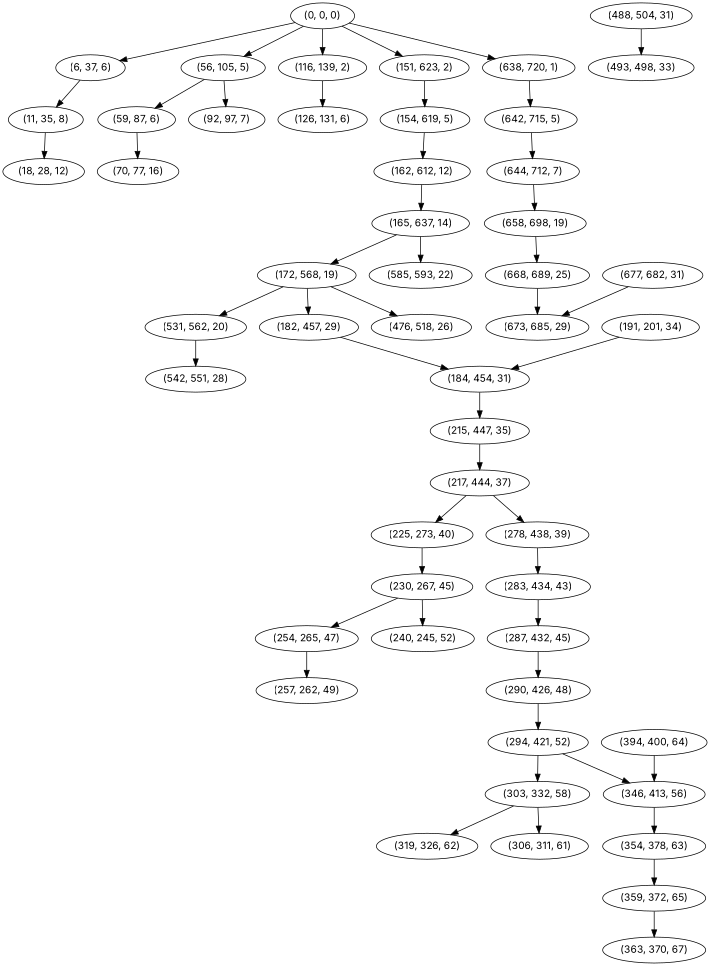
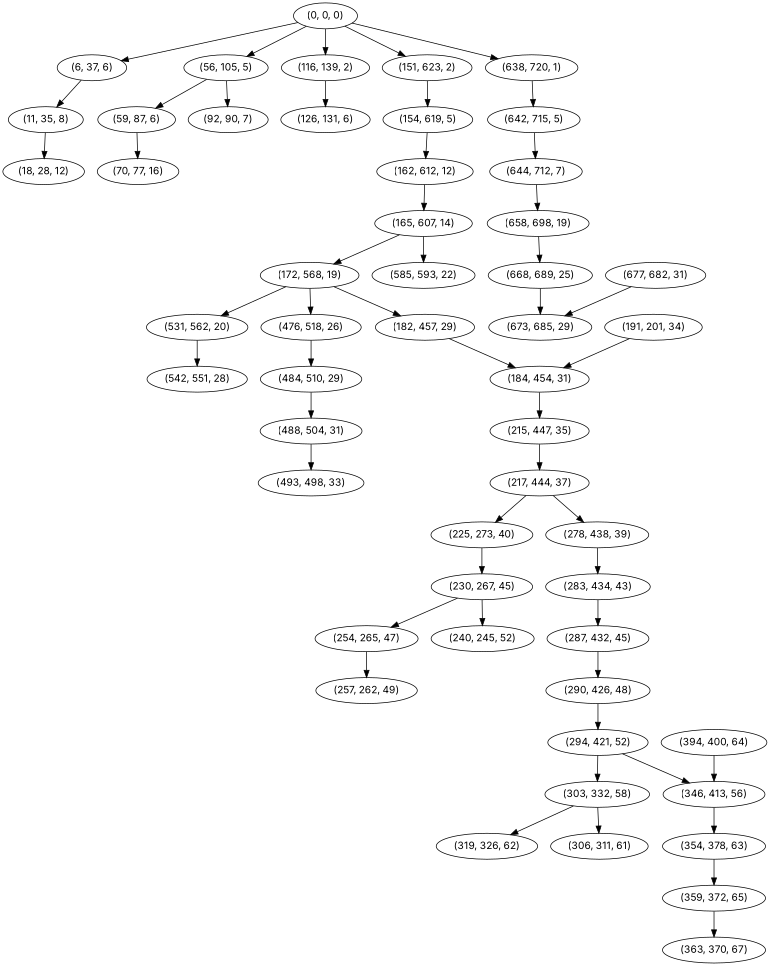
node "(92, 97, 7)": label "(92, 97, 7)" -> "(92, 90, 7)"
node "(165, 637, 14)": label "(165, 637, 14)" -> "(165, 607, 14)"
node "(484, 510, 29)": added
